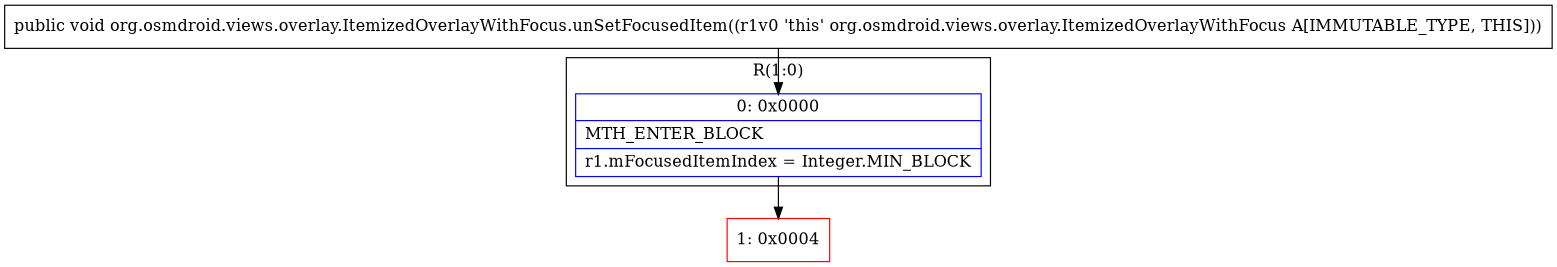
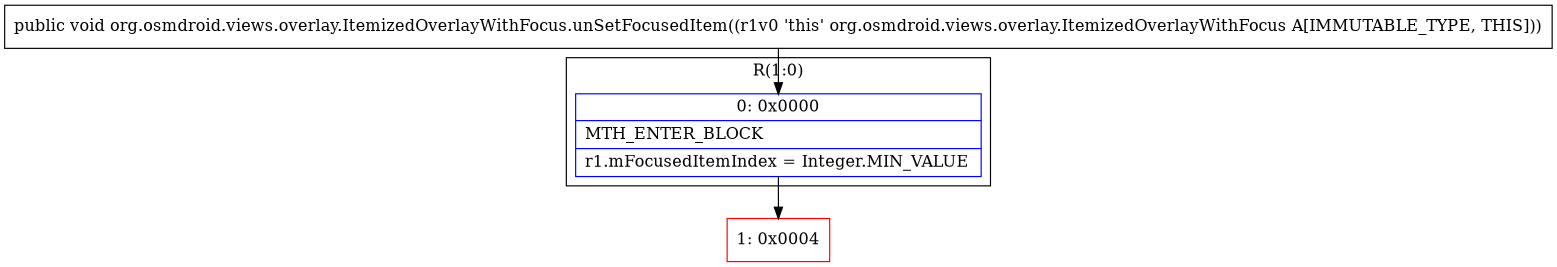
node "0: 0x0000": text "r1.mFocusedItemIndex = Integer.MIN_BLOCK" -> "r1.mFocusedItemIndex = Integer.MIN_VALUE"
